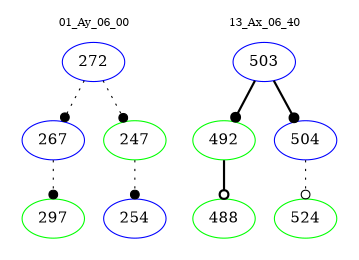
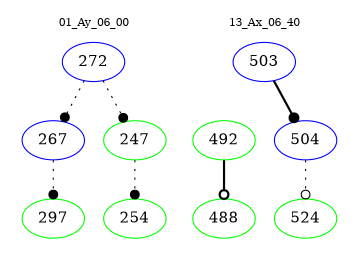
edge "503" -> "492": removed
node "254": color blue -> green
